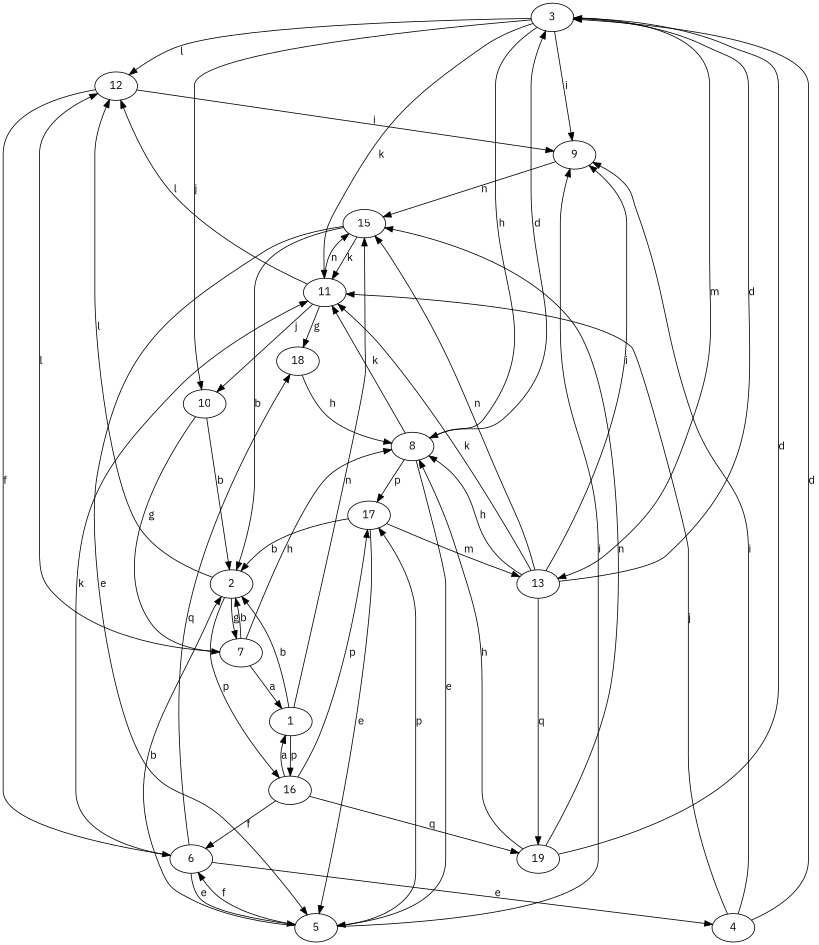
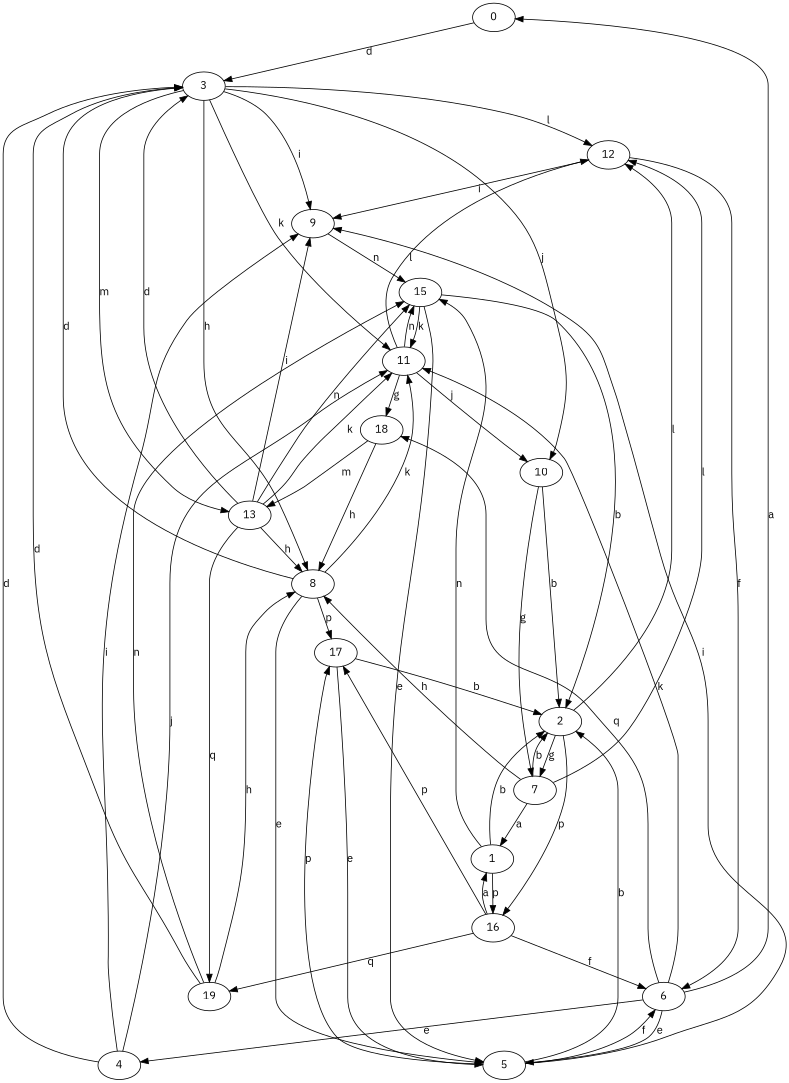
node "0": added
edge "17" -> "13": now "18" -> "13"
